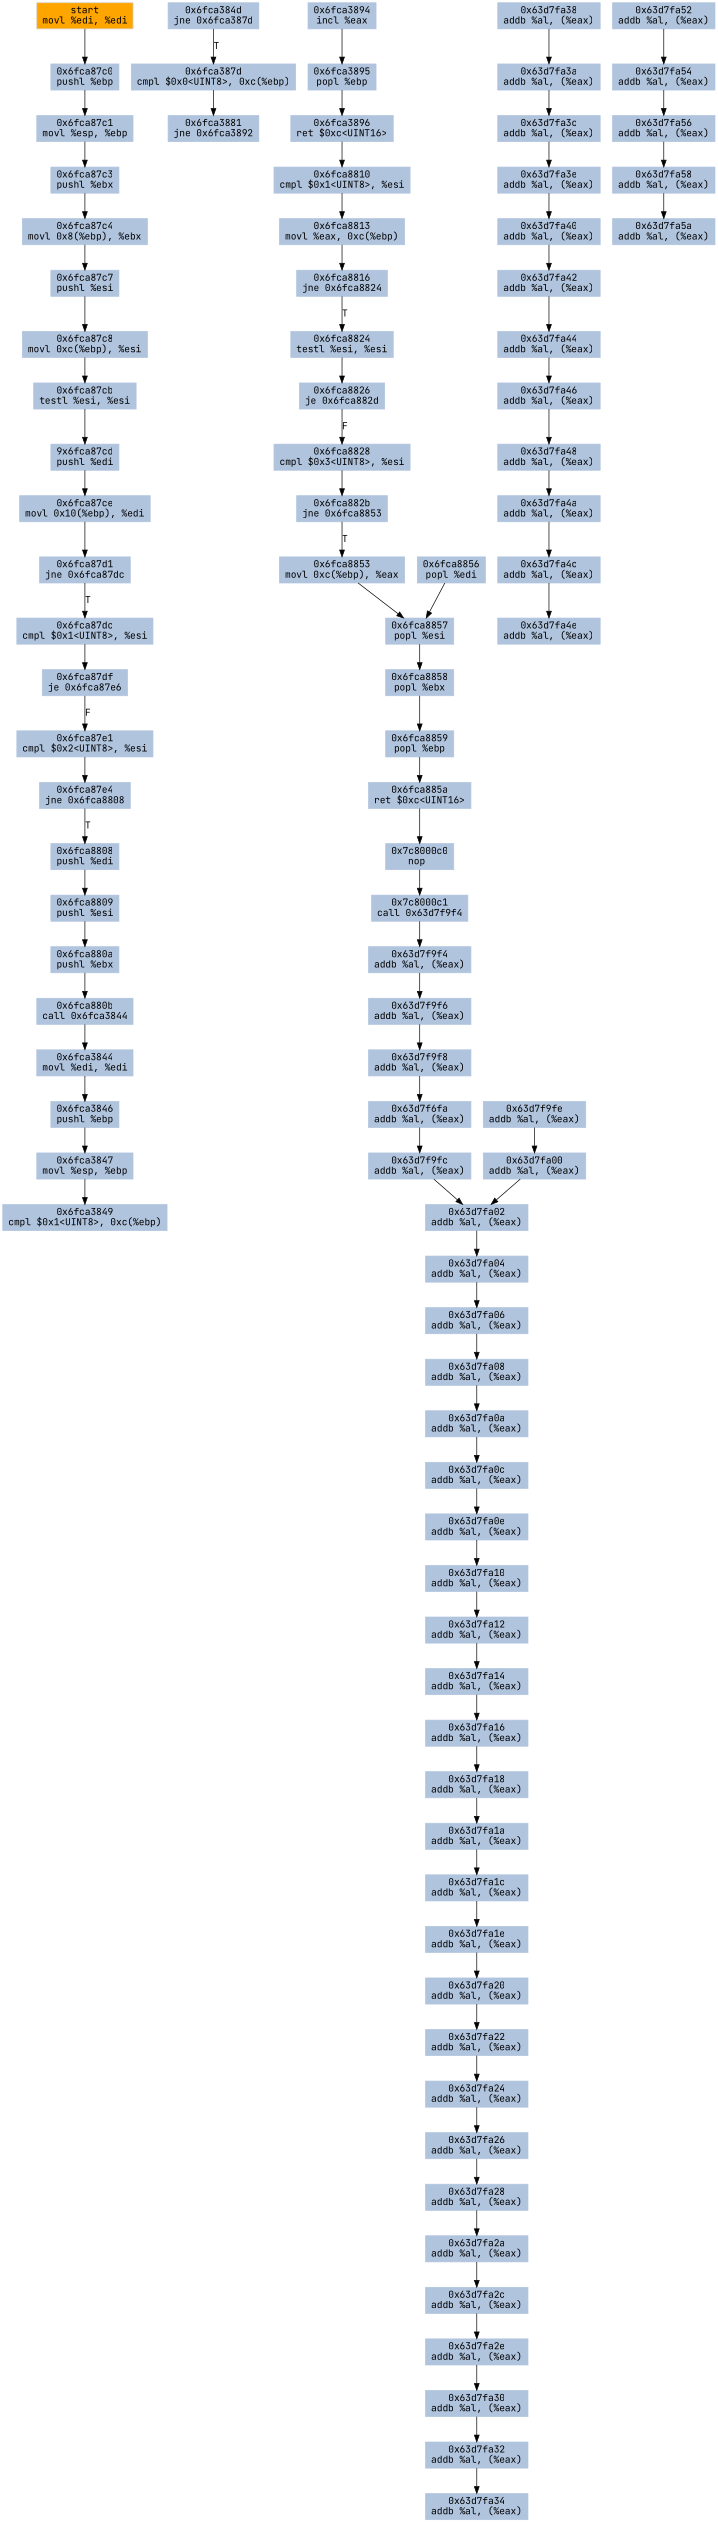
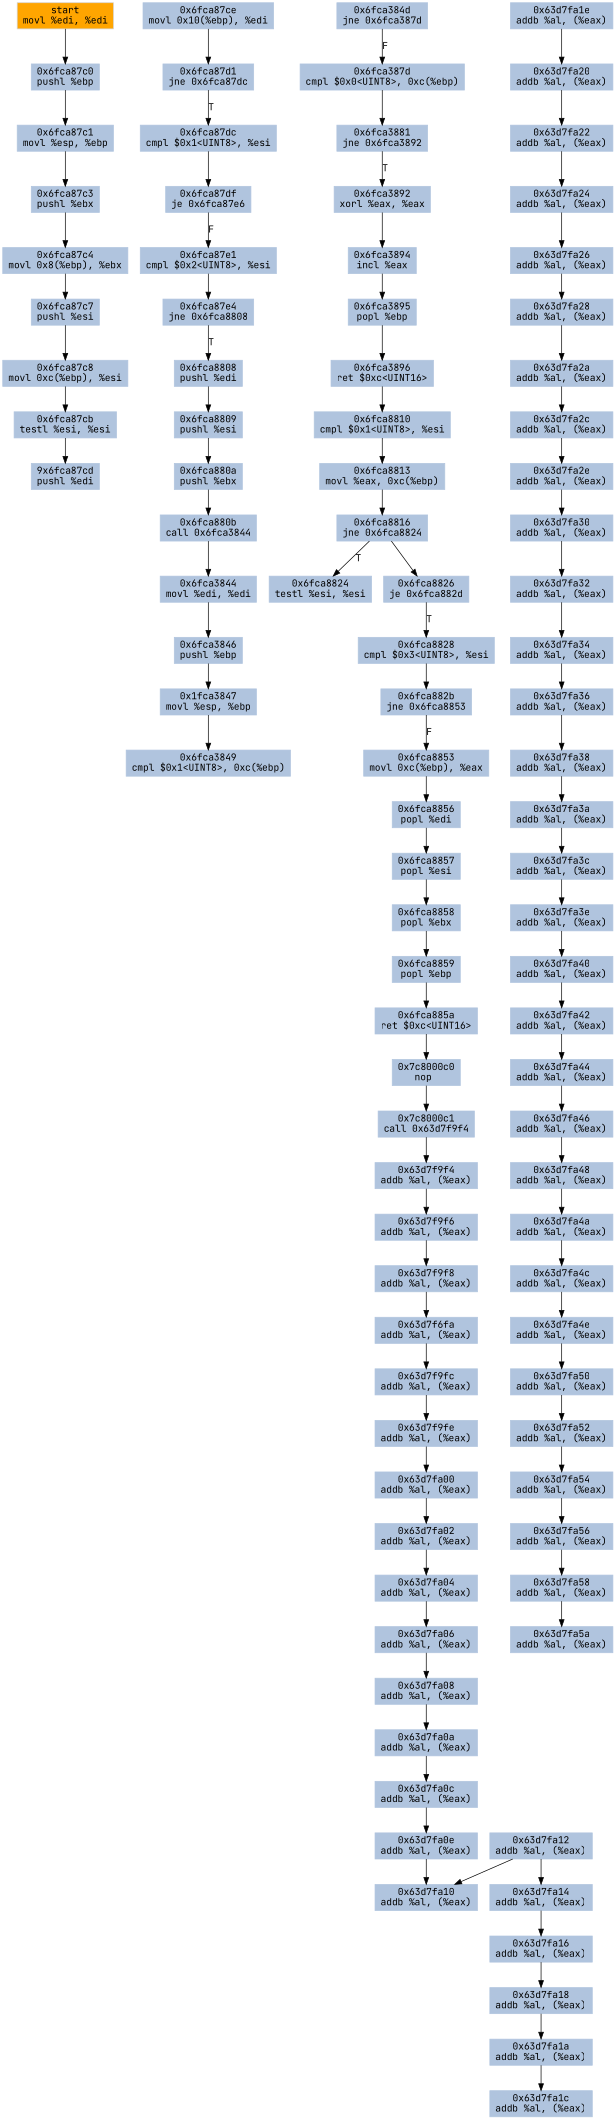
edge "0x6fca384d jne 0x6fca387d" -> "0x6fca387d cmpl $0x0<UINT8>, 0xc(%ebp)": label "T" -> "F"
node "0x6fca3892 xorl %eax, %eax": added
edge "0x6fca8824 testl %esi, %esi" -> "0x6fca8826 je 0x6fca882d": now "0x6fca8816 jne 0x6fca8824" -> "0x6fca8826 je 0x6fca882d"
edge "0x6fca8826 je 0x6fca882d" -> "0x6fca8828 cmpl $0x3<UINT8>, %esi": label "F" -> "T"
edge "9x6fca87cd pushl %edi" -> "0x6fca87ce movl 0x10(%ebp), %edi": removed
edge "0x6fca882b jne 0x6fca8853" -> "0x6fca8853 movl 0xc(%ebp), %eax": label "T" -> "F"
edge "0x6fca8853 movl 0xc(%ebp), %eax" -> "0x6fca8857 popl %esi": now "0x6fca8853 movl 0xc(%ebp), %eax" -> "0x6fca8856 popl %edi"
node "0x63d7fa36 addb %al, (%eax)": added
node "0x6fca3847 movl %esp, %ebp": label "0x6fca3847 movl %esp, %ebp" -> "0x1fca3847 movl %esp, %ebp"
edge "0x63d7f9fc addb %al, (%eax)" -> "0x63d7fa02 addb %al, (%eax)": now "0x63d7f9fc addb %al, (%eax)" -> "0x63d7f9fe addb %al, (%eax)"
node "0x63d7fa50 addb %al, (%eax)": added
edge "0x63d7fa10 addb %al, (%eax)" -> "0x63d7fa12 addb %al, (%eax)": reversed
edge "0x63d7fa1c addb %al, (%eax)" -> "0x63d7fa1e addb %al, (%eax)": removed
